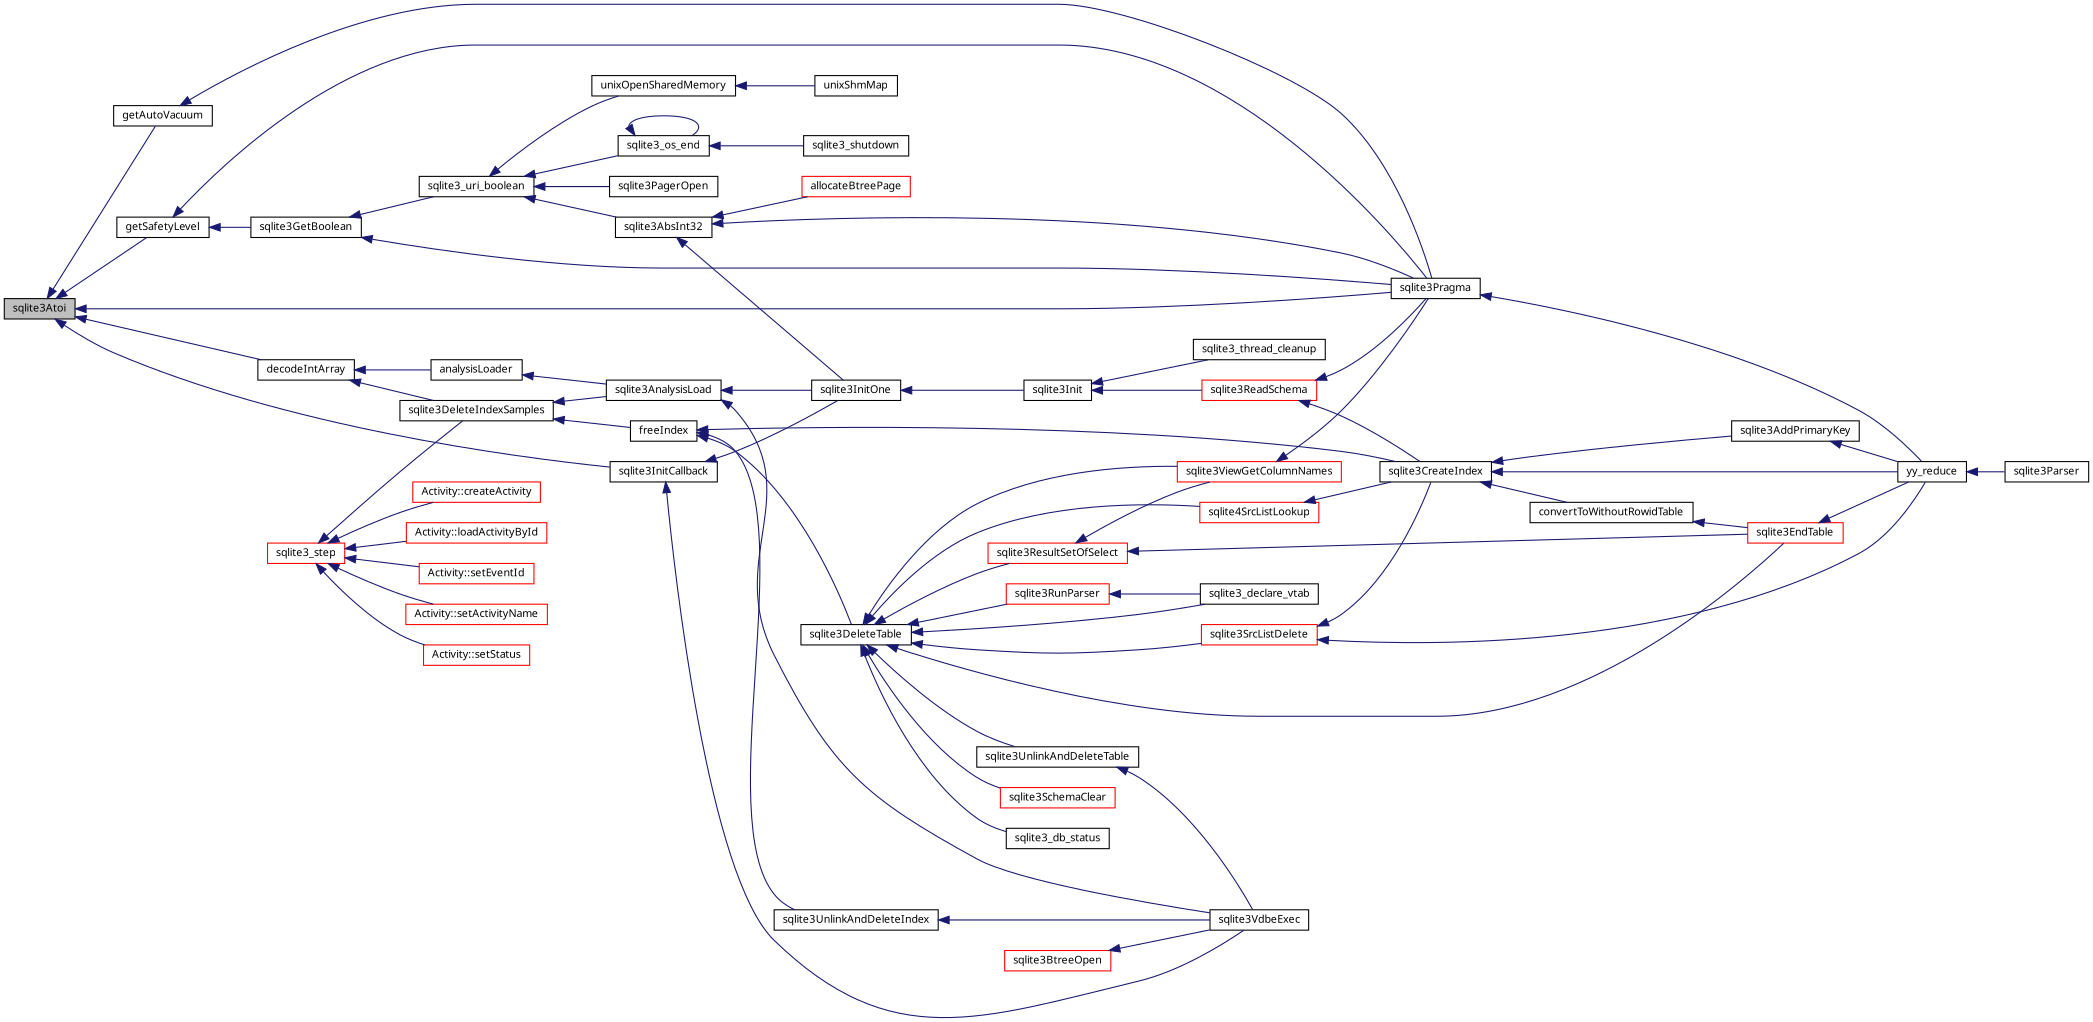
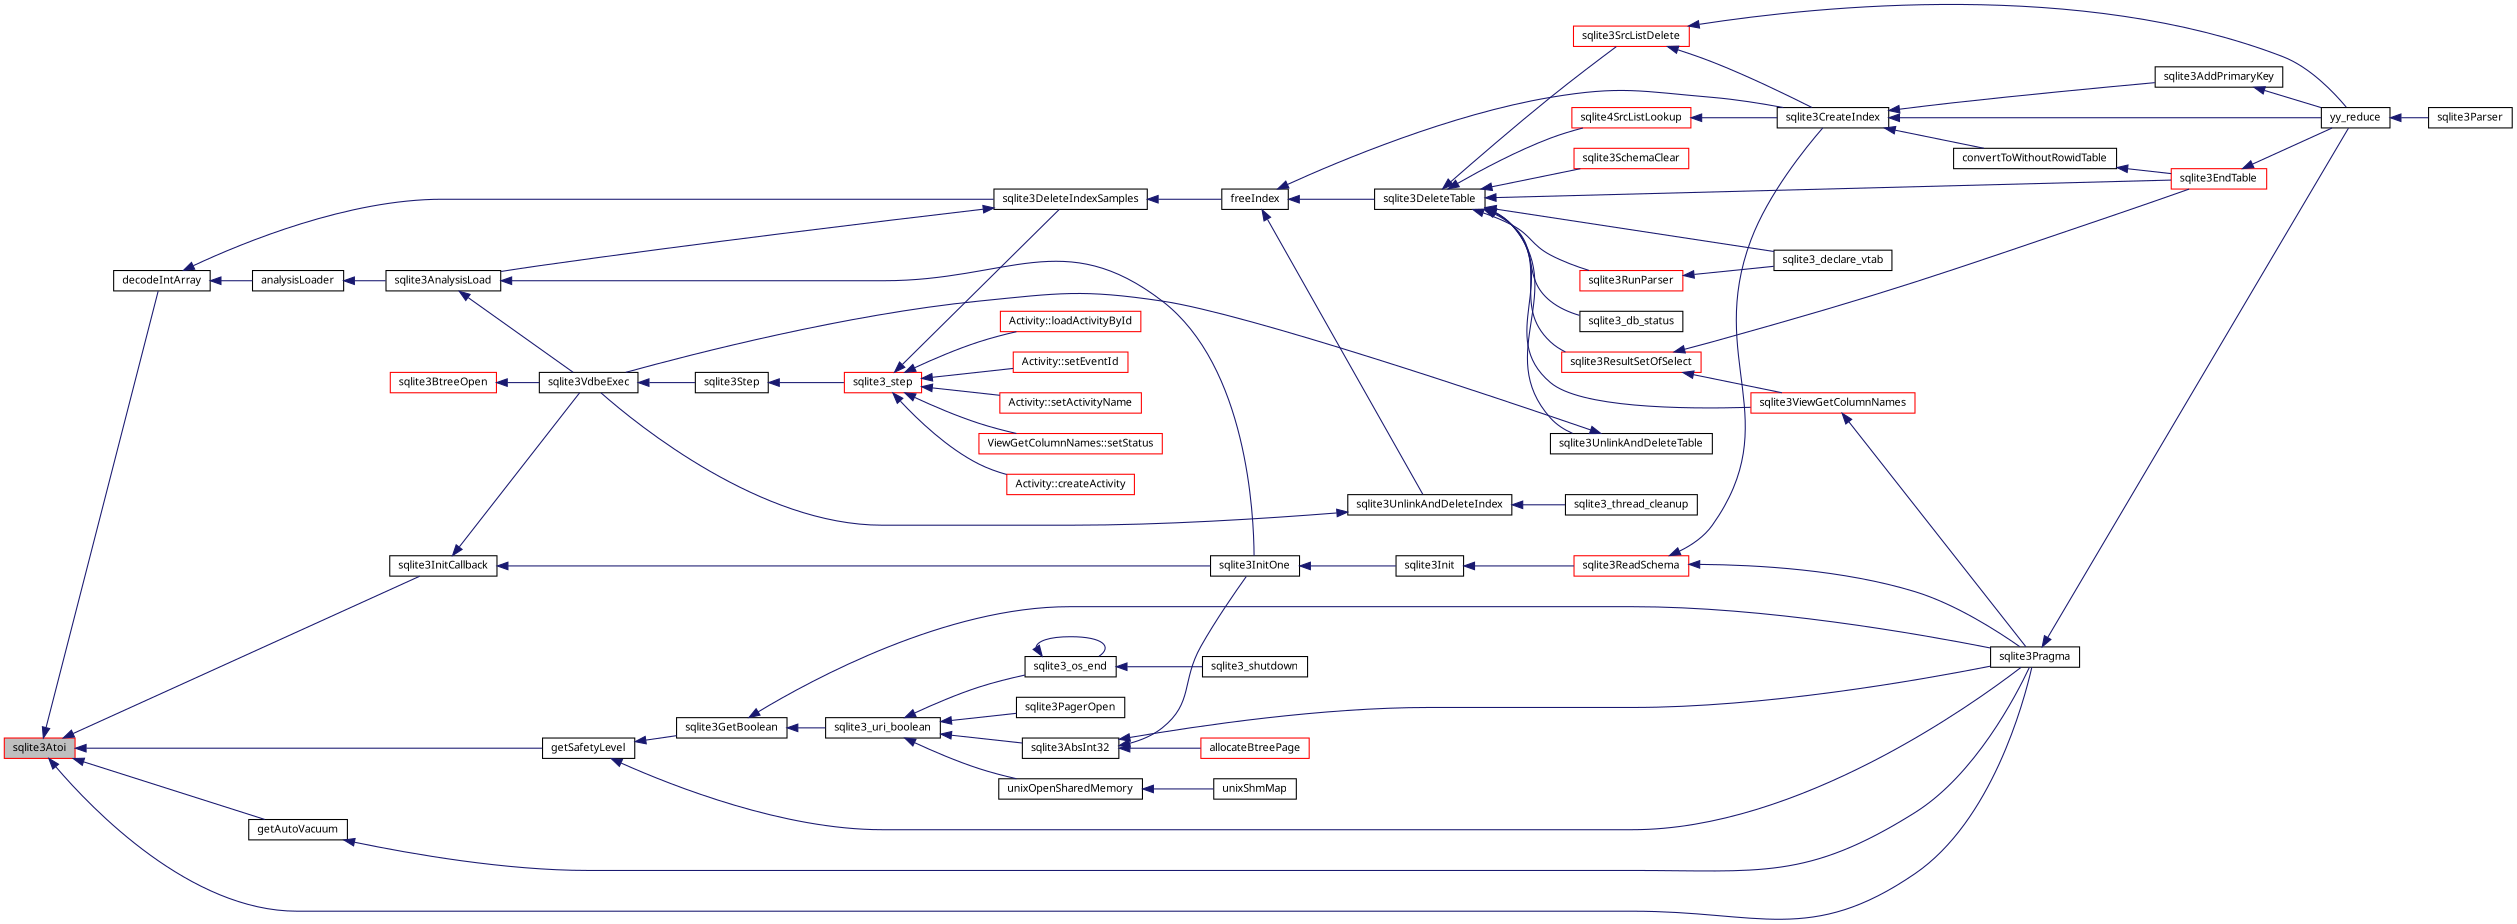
node "sqlite3Atoi": color black -> red
edge "sqlite3_thread_cleanup" -> "sqlite3Init": now "sqlite3_thread_cleanup" -> "sqlite3UnlinkAndDeleteIndex"
node "sqlite3Step": added
node "Activity::setStatus": label "Activity::setStatus" -> "ViewGetColumnNames::setStatus"
